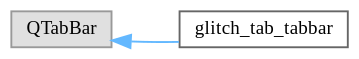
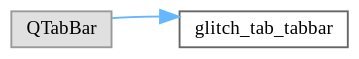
edge "glitch_tab_tabbar" -> "QTabBar": reversed
